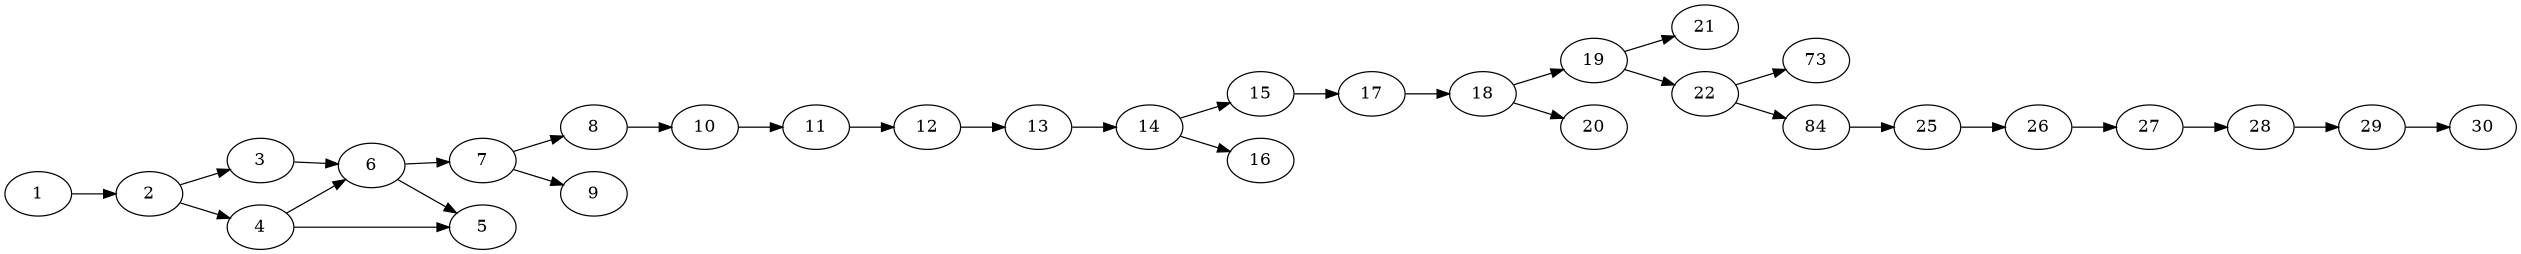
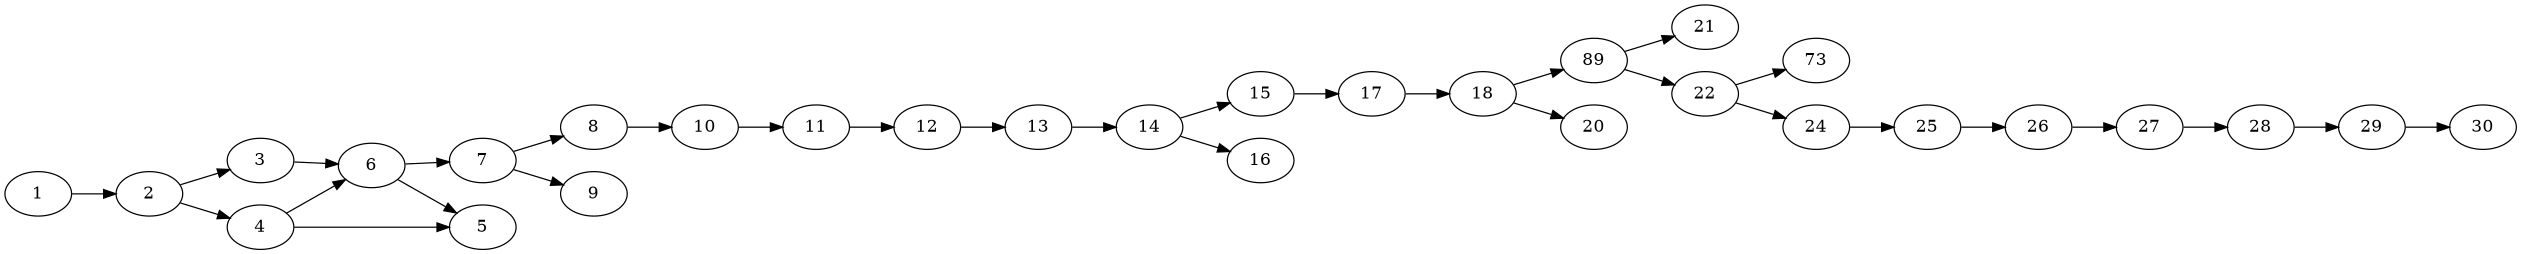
node "19": label "19" -> "89"
node "84": label "84" -> "24"
